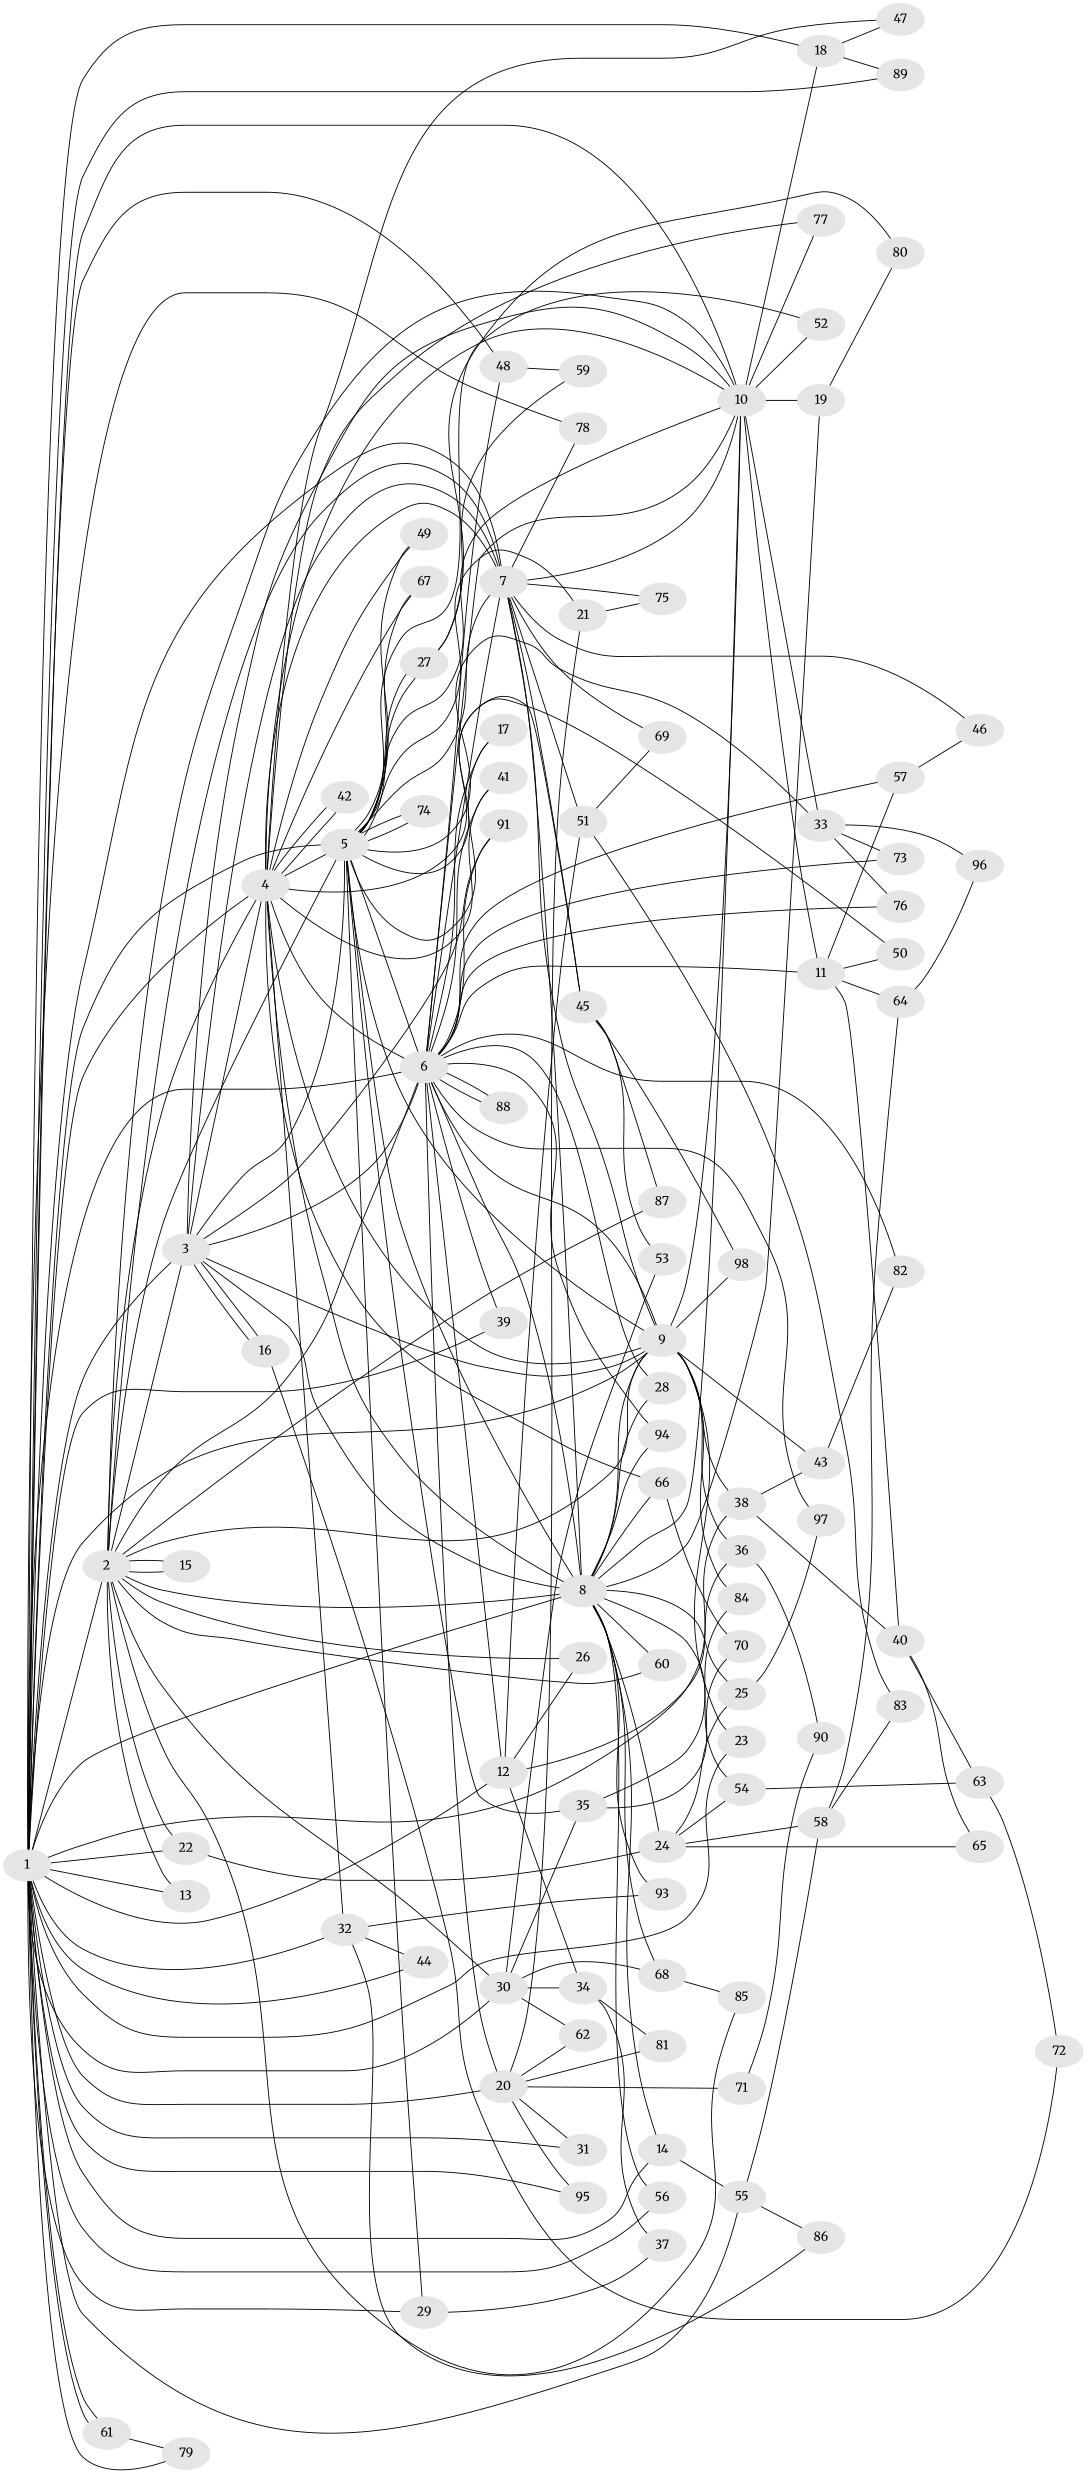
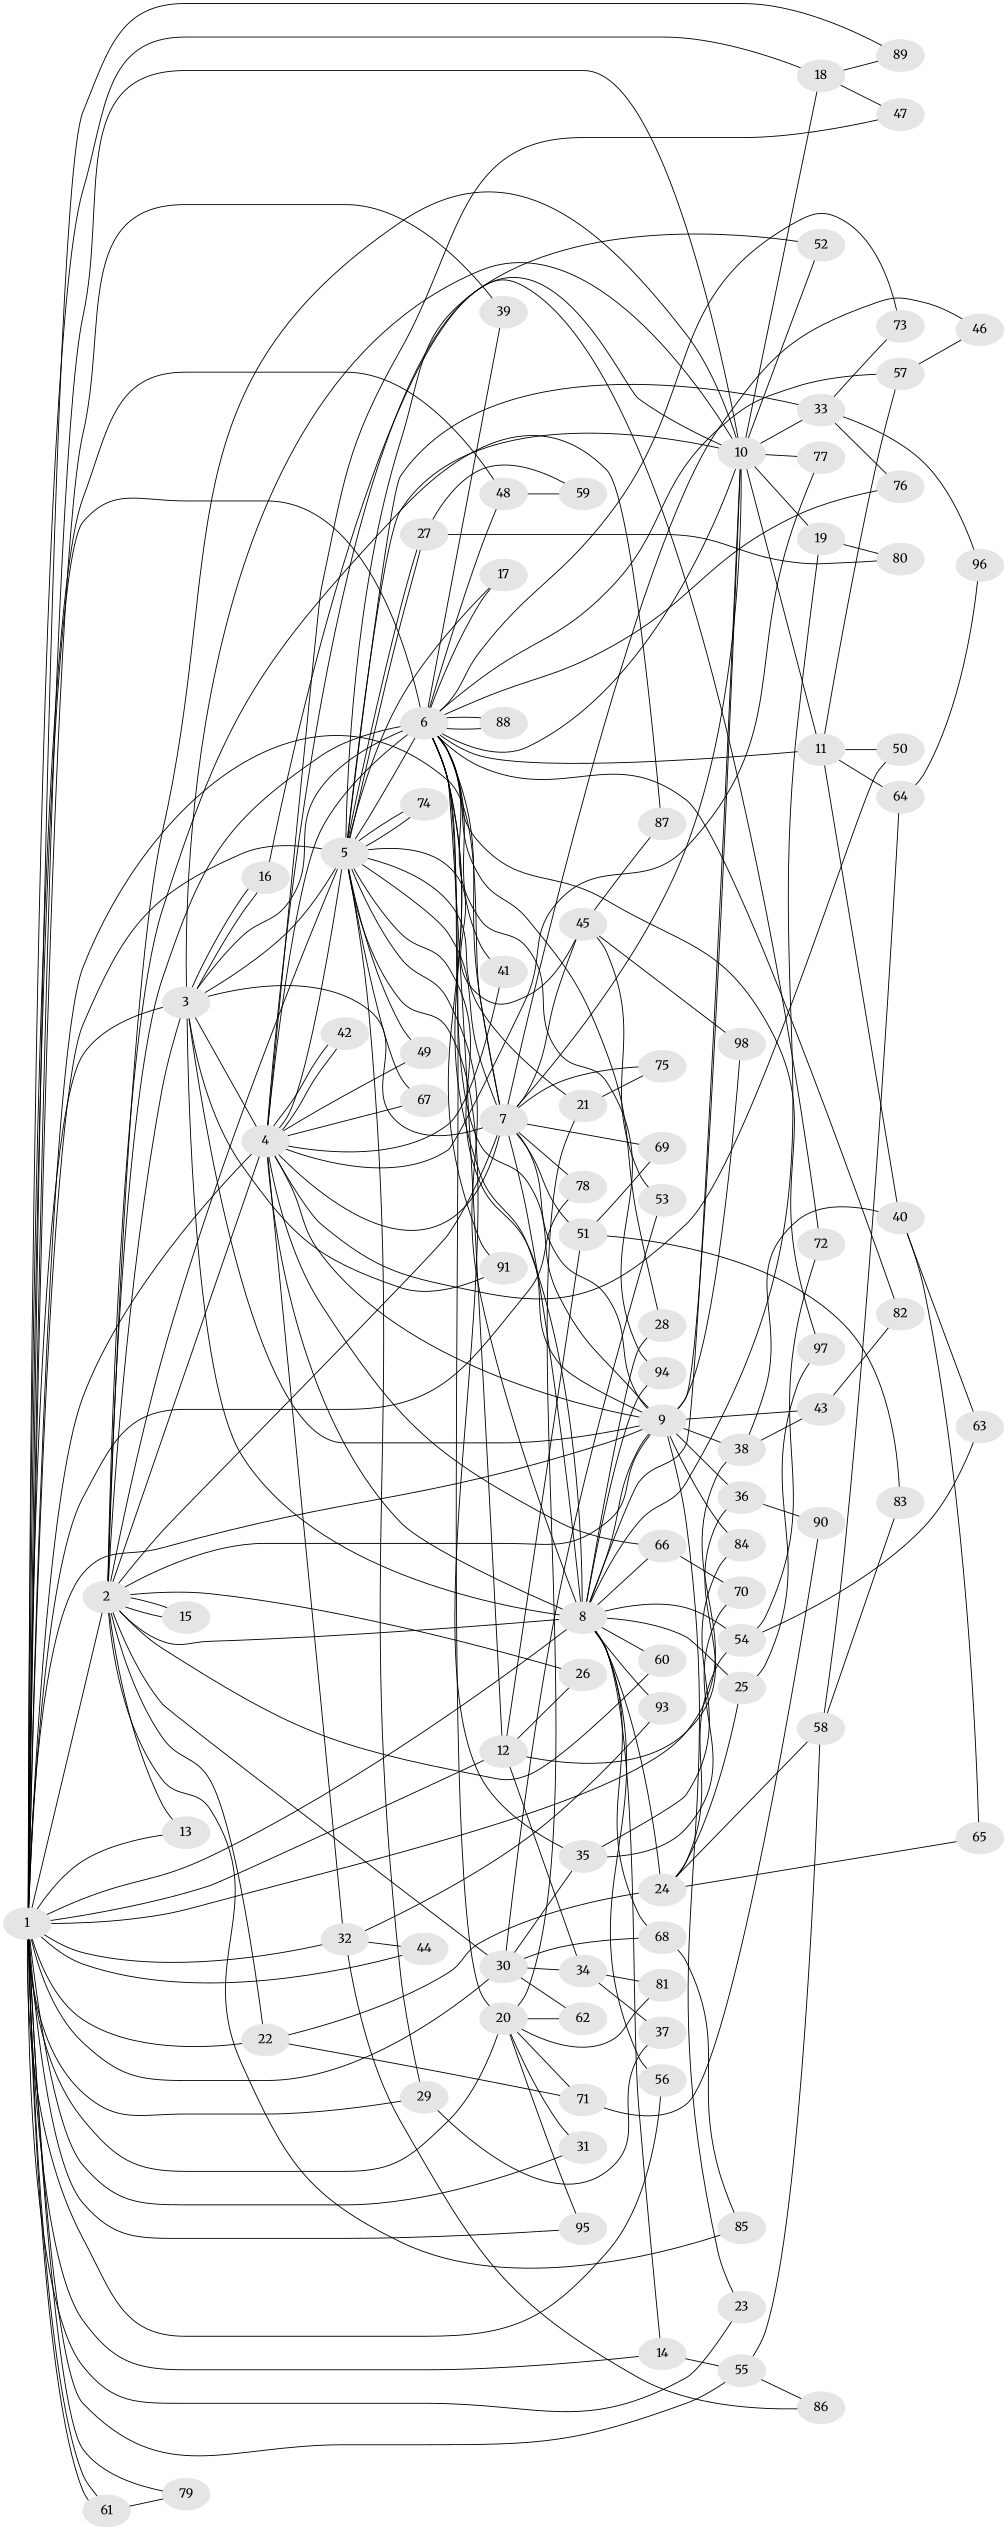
edge "63" -- "72": now "54" -- "72"
edge "22" -- "71": added
